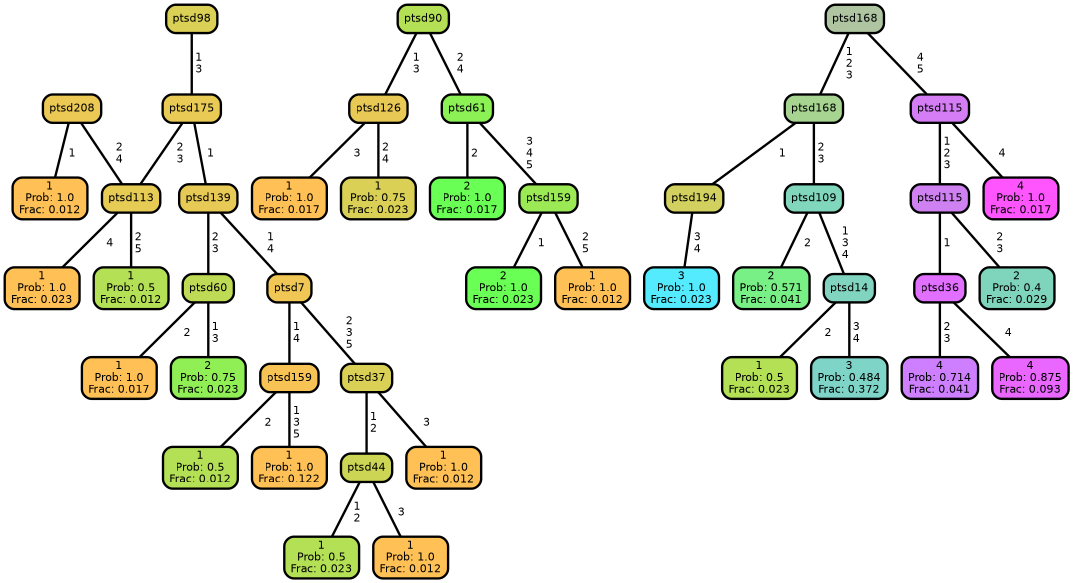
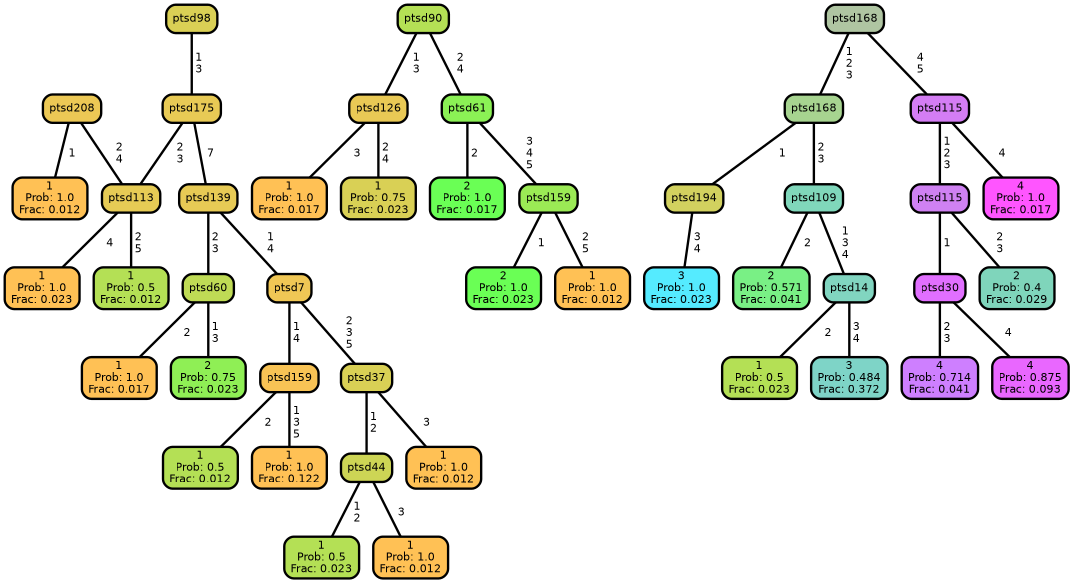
edge "ptsd175" -- "ptsd139": label " 1" -> " 7"
node "ptsd36": label "ptsd36" -> "ptsd30"
